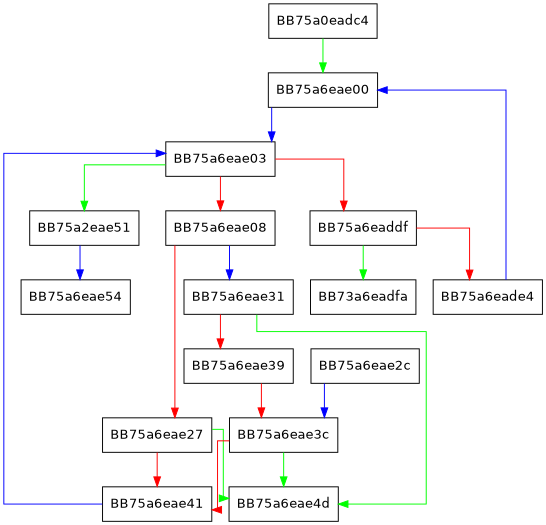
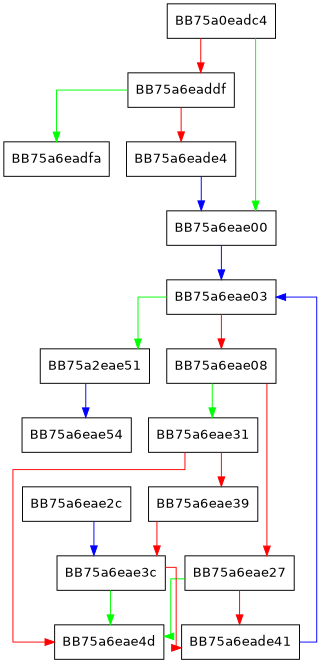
edge "BB75a6eae03" -> "BB75a6eaddf": now "BB75a0eadc4" -> "BB75a6eaddf"
edge "BB75a6eae08" -> "BB75a6eae31": color blue -> green
node "BB73a6eadfa": label "BB73a6eadfa" -> "BB75a6eadfa"
edge "BB75a6eae31" -> "BB75a6eae4d": color green -> red
node "BB75a6eae41": label "BB75a6eae41" -> "BB75a6eade41"
